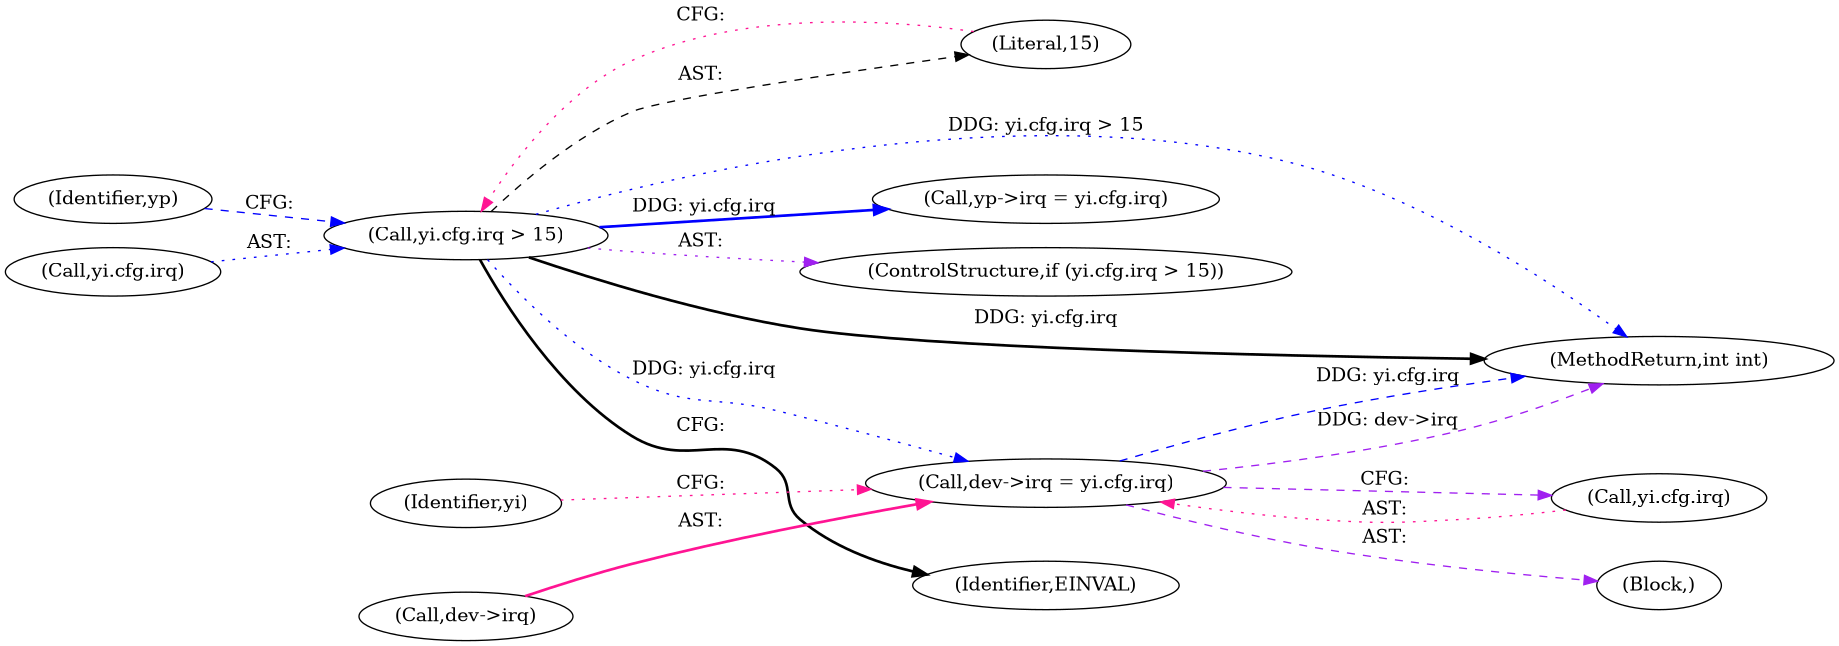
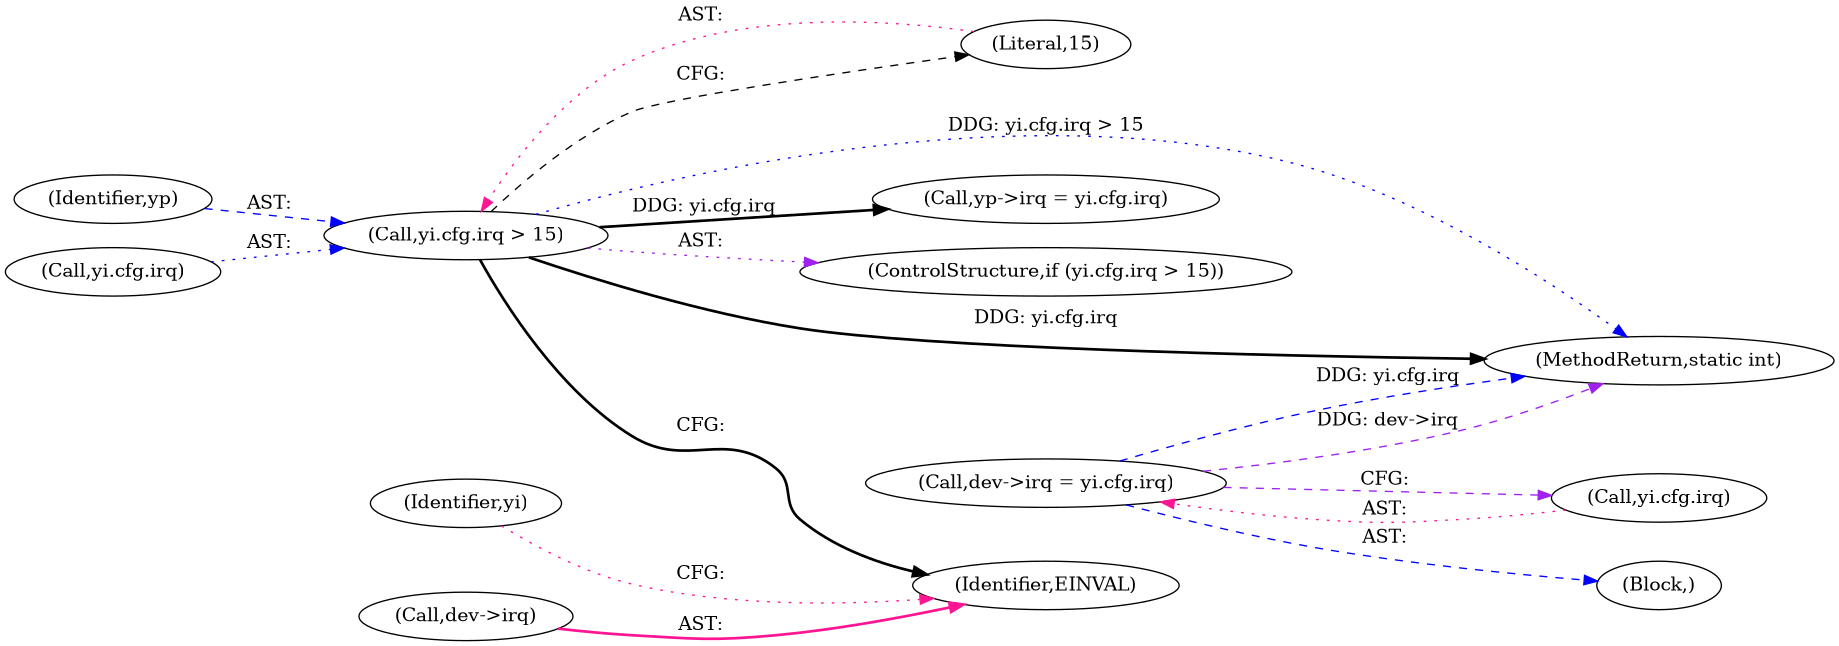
edge "(Literal,15)" -> "(Call,yi.cfg.irq > 15)": label "CFG: " -> "AST: "
edge "(Call,yi.cfg.irq > 15)" -> "(Literal,15)": label "AST: " -> "CFG: "
edge "(Identifier,yp)" -> "(Call,yi.cfg.irq > 15)": label "CFG: " -> "AST: "
edge "(Call,yi.cfg.irq > 15)" -> "(Call,yp->irq = yi.cfg.irq)": color blue -> black
node "(MethodReturn,int int)": label "(MethodReturn,int int)" -> "(MethodReturn,static int)"
edge "(Call,yi.cfg.irq > 15)" -> "(Call,dev->irq = yi.cfg.irq)": removed, label "DDG: yi.cfg.irq"
edge "(Identifier,yi)" -> "(Call,dev->irq = yi.cfg.irq)": now "(Identifier,yi)" -> "(Identifier,EINVAL)"
edge "(Call,dev->irq)" -> "(Call,dev->irq = yi.cfg.irq)": now "(Call,dev->irq)" -> "(Identifier,EINVAL)"
edge "(Call,dev->irq = yi.cfg.irq)" -> "(Block,)": color purple -> blue
